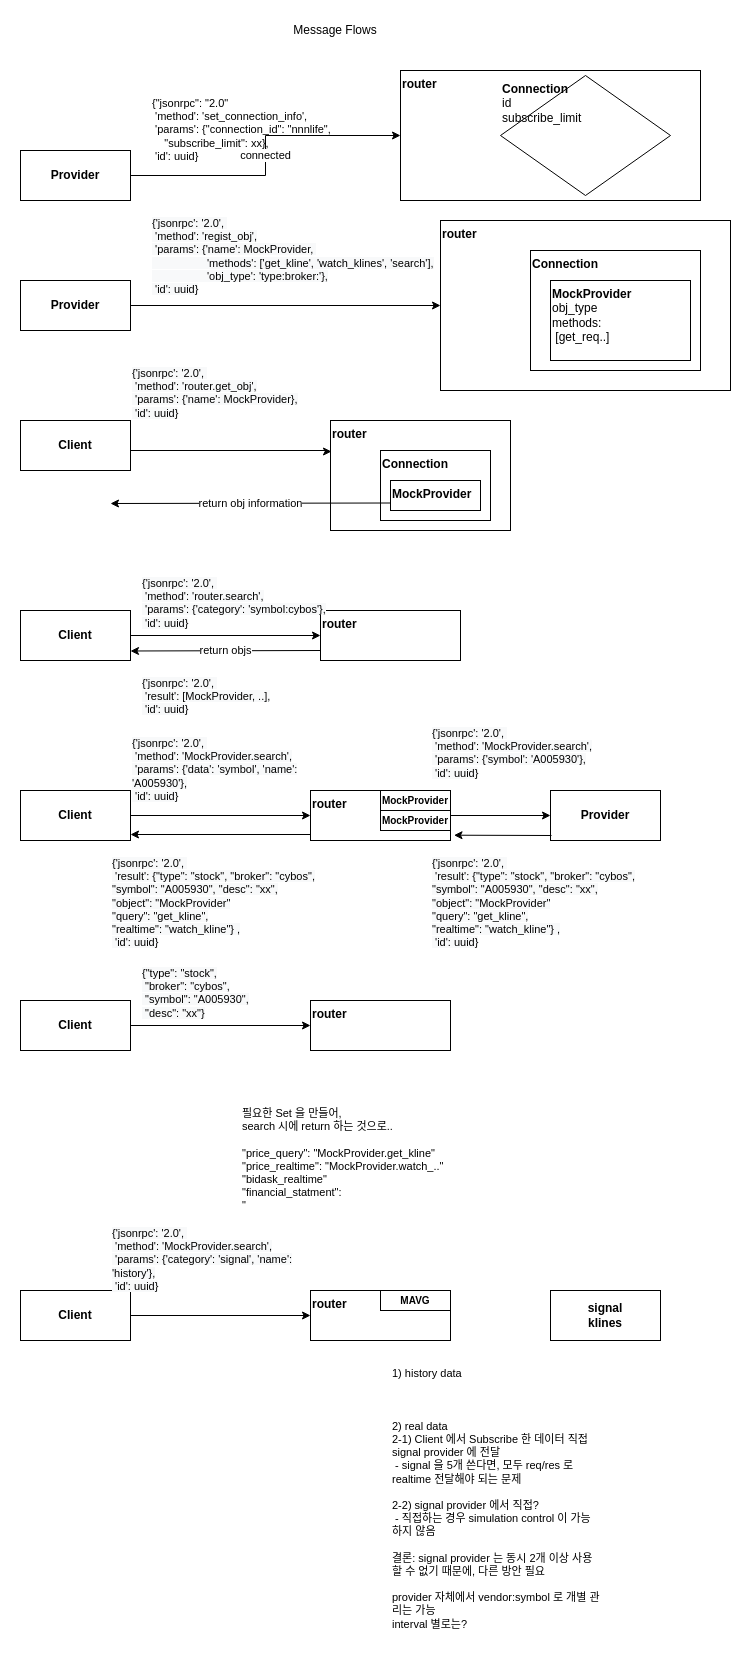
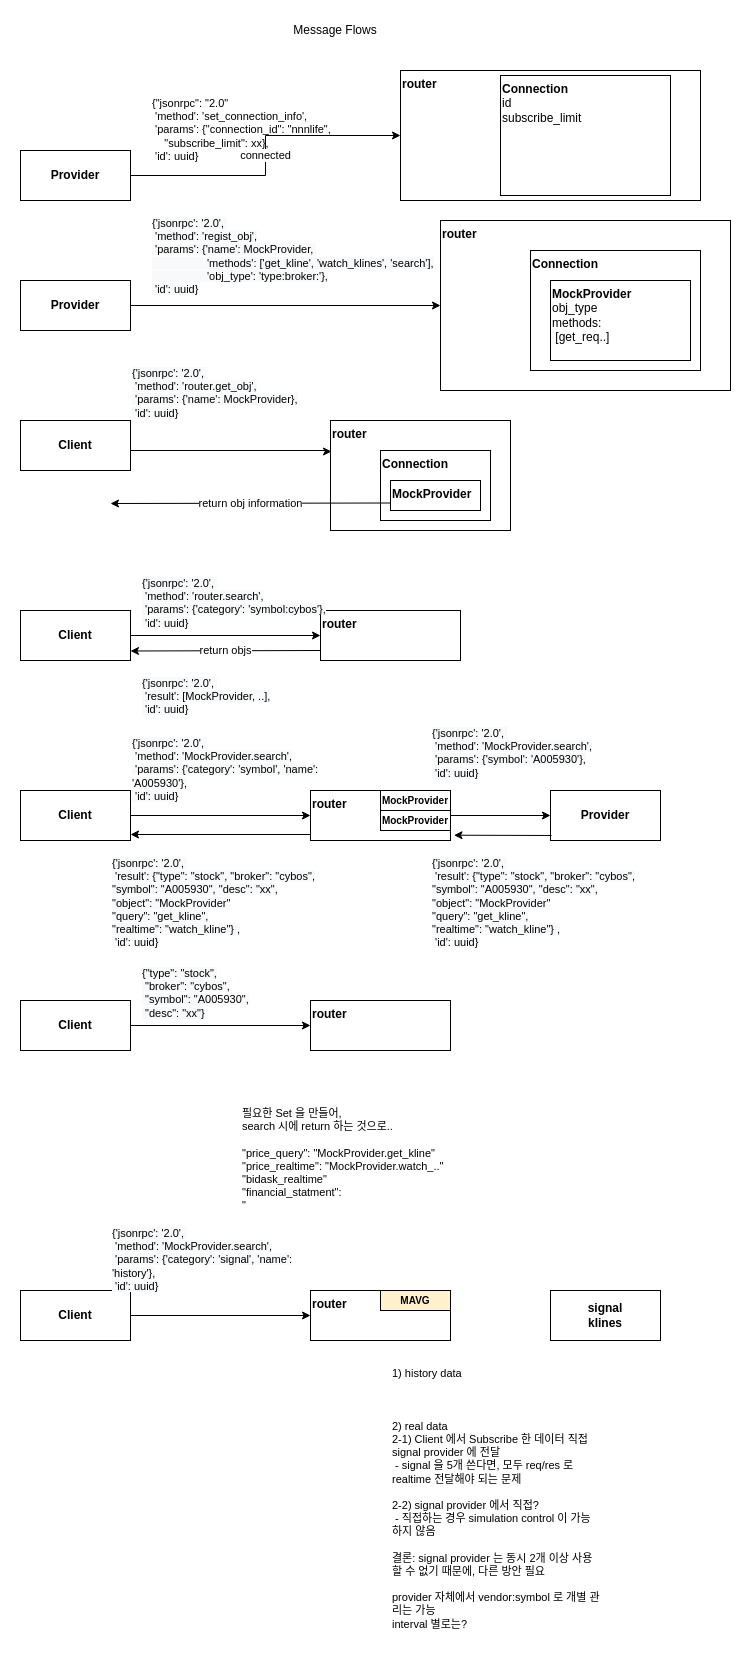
node "Connection id subscribe_limit": shape diamond -> rectangle
node "{'jsonrpc': '2.0', 'method': 'MockProvider.search', 'params': {'data': 'symbol', 'name': 'A005930'}, 'id': uuid}": label "{'jsonrpc': '2.0', 'method': 'MockProvider.search', 'params': {'data': 'symbol', 'name': 'A005930'}, 'id': uuid}" -> "{'jsonrpc': '2.0', 'method': 'MockProvider.search', 'params': {'category': 'symbol', 'name': 'A005930'}, 'id': uuid}"
node "MAVG": fillcolor #ffffff -> #fff2cc
